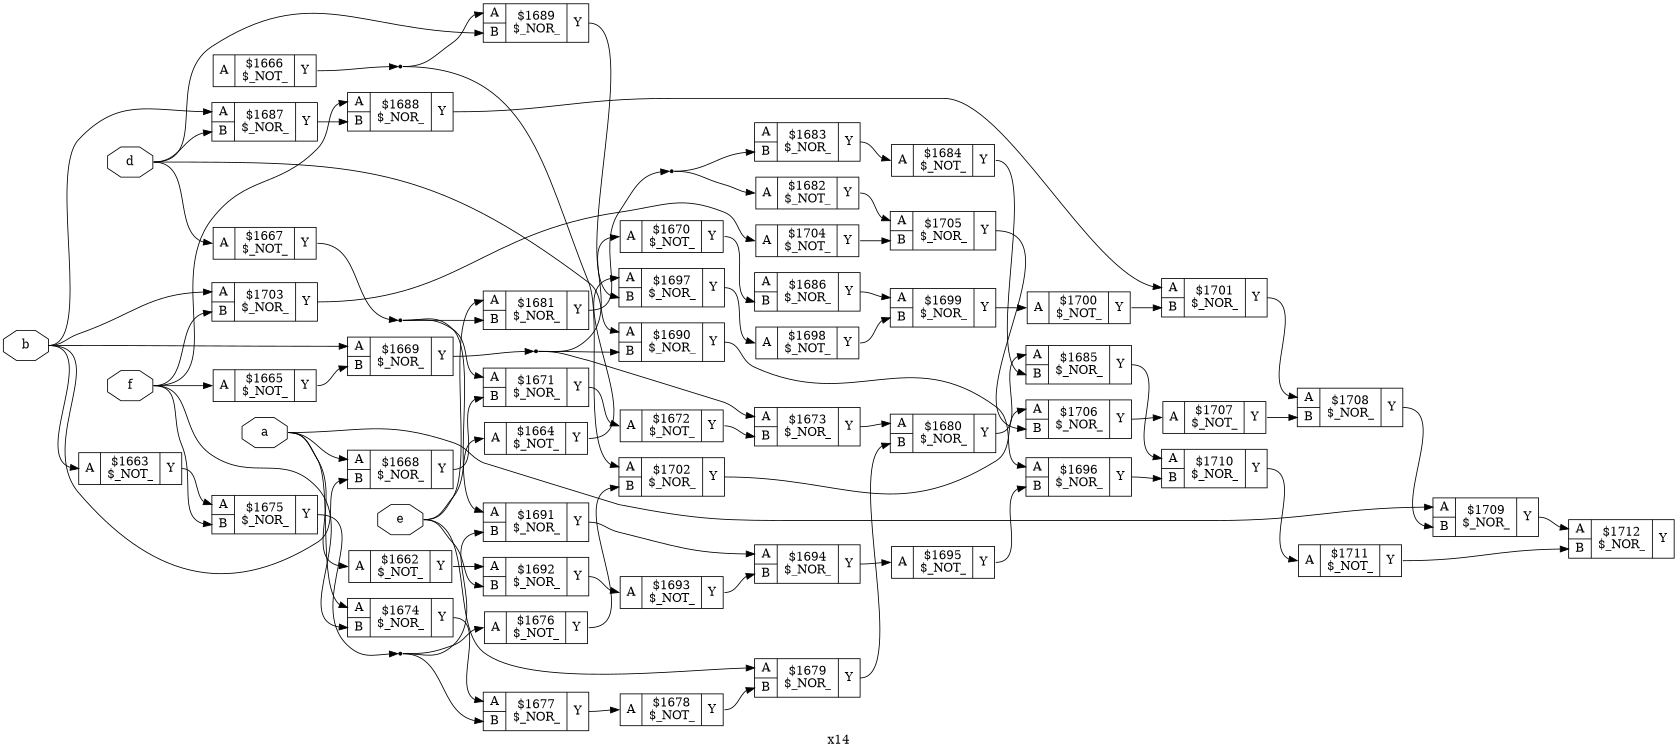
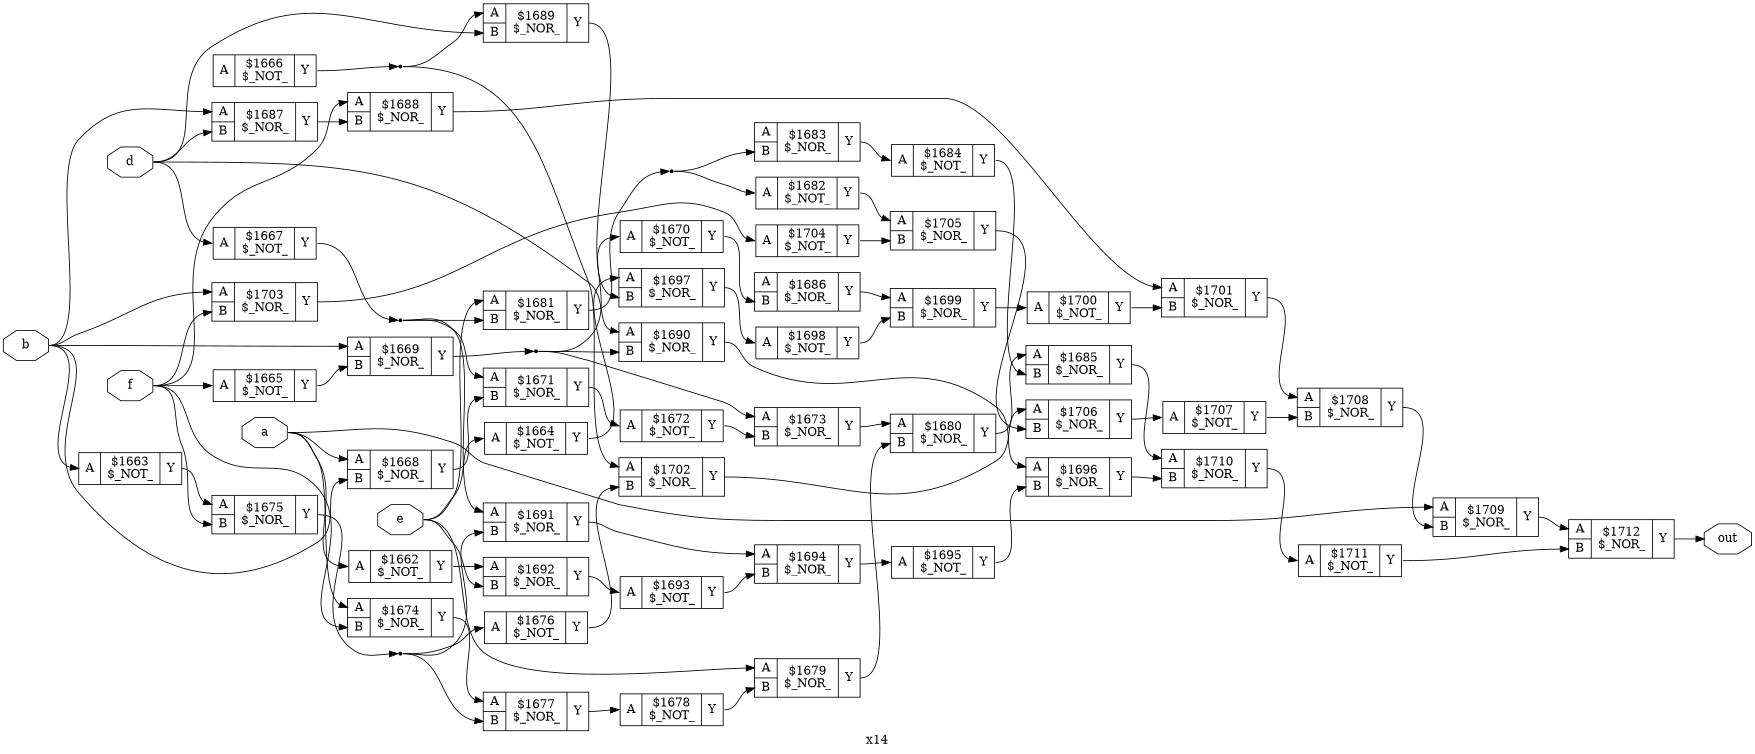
node "out": added
